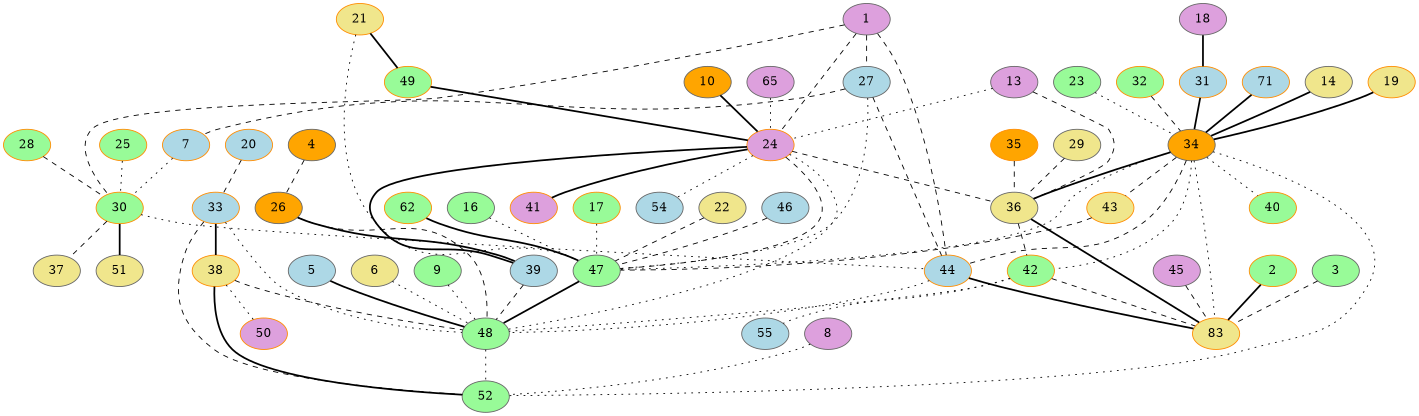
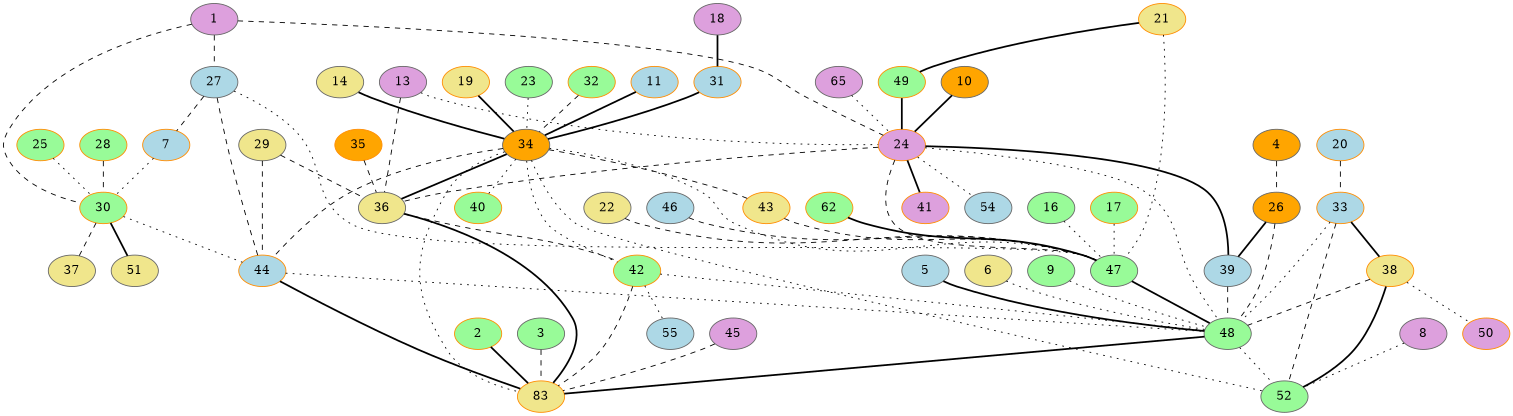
node "71": label "71" -> "11"
edge "1" -- "44": now "29" -- "44"
edge "48" -- "83": added
